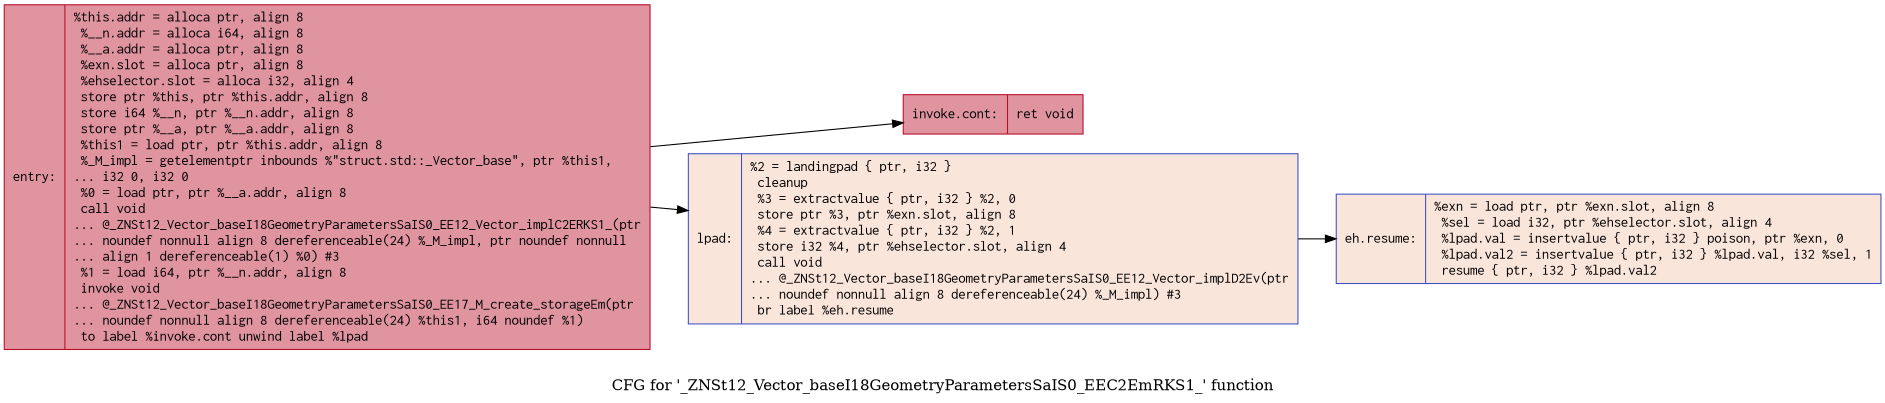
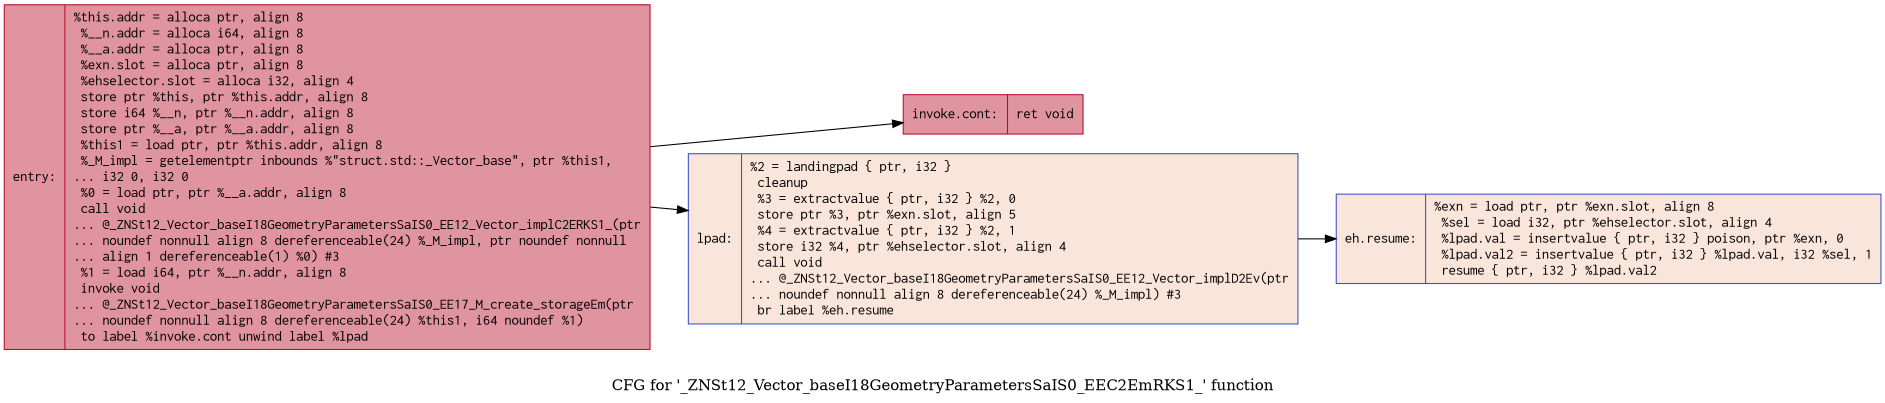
node "lpad:": text "store ptr %3, ptr %exn.slot, align 8" -> "store ptr %3, ptr %exn.slot, align 5"
